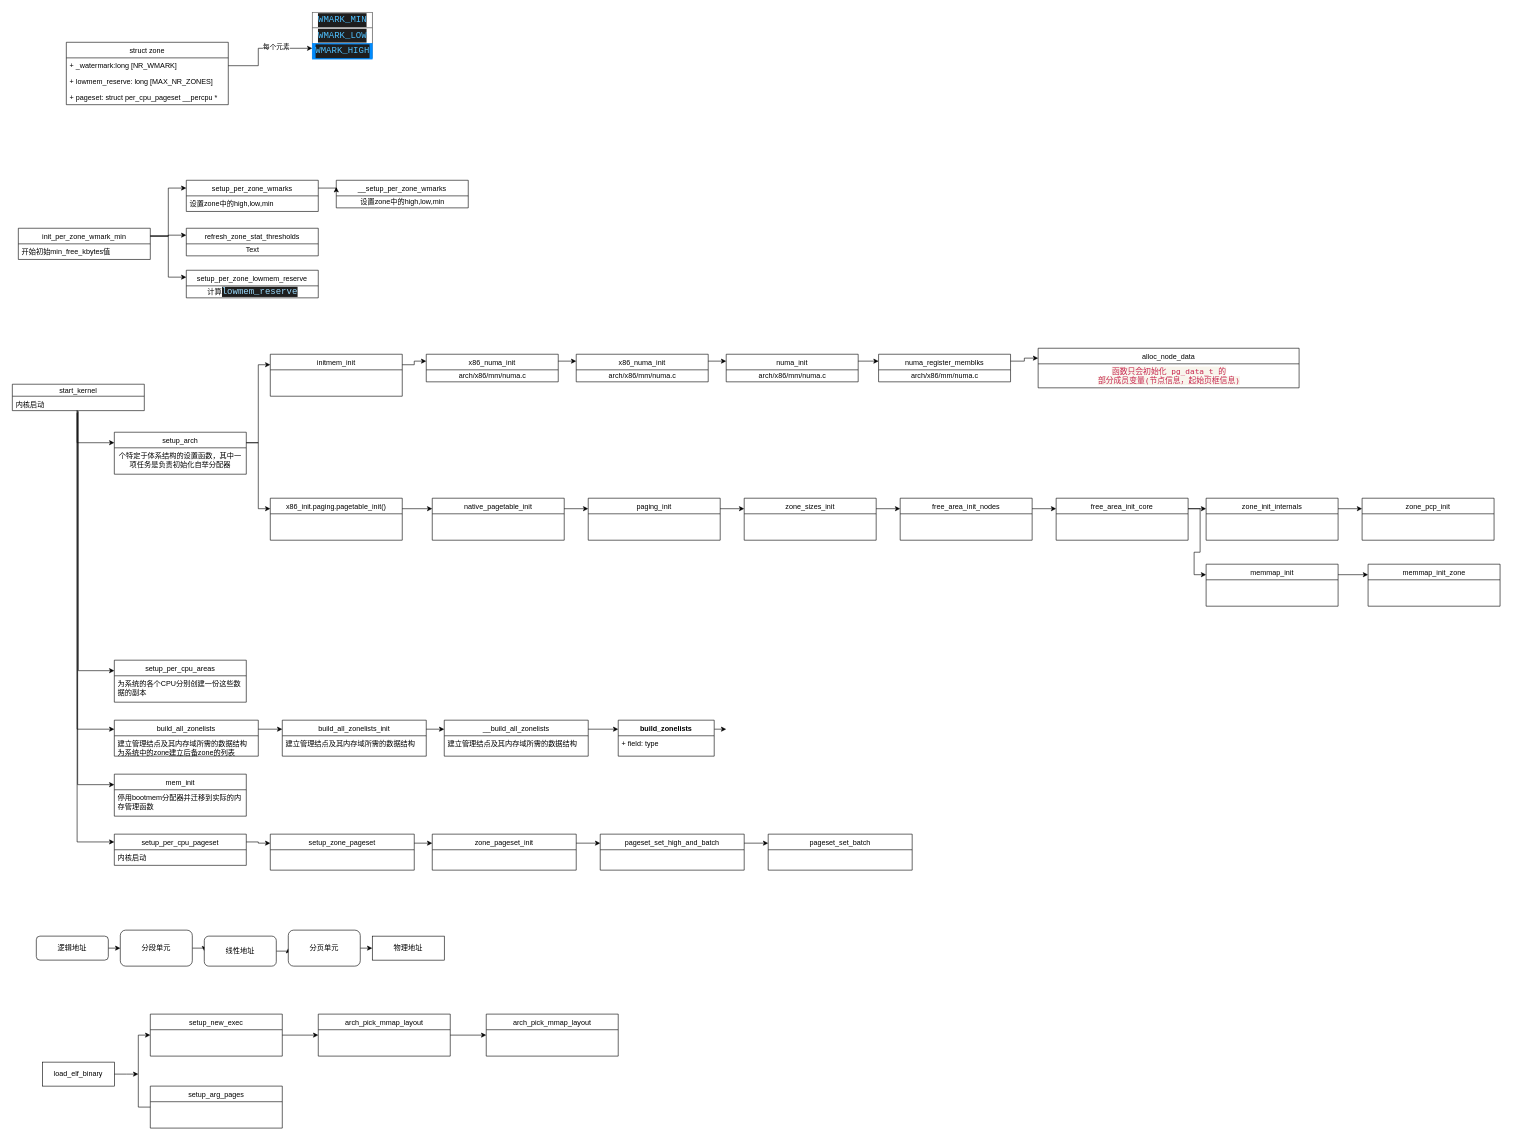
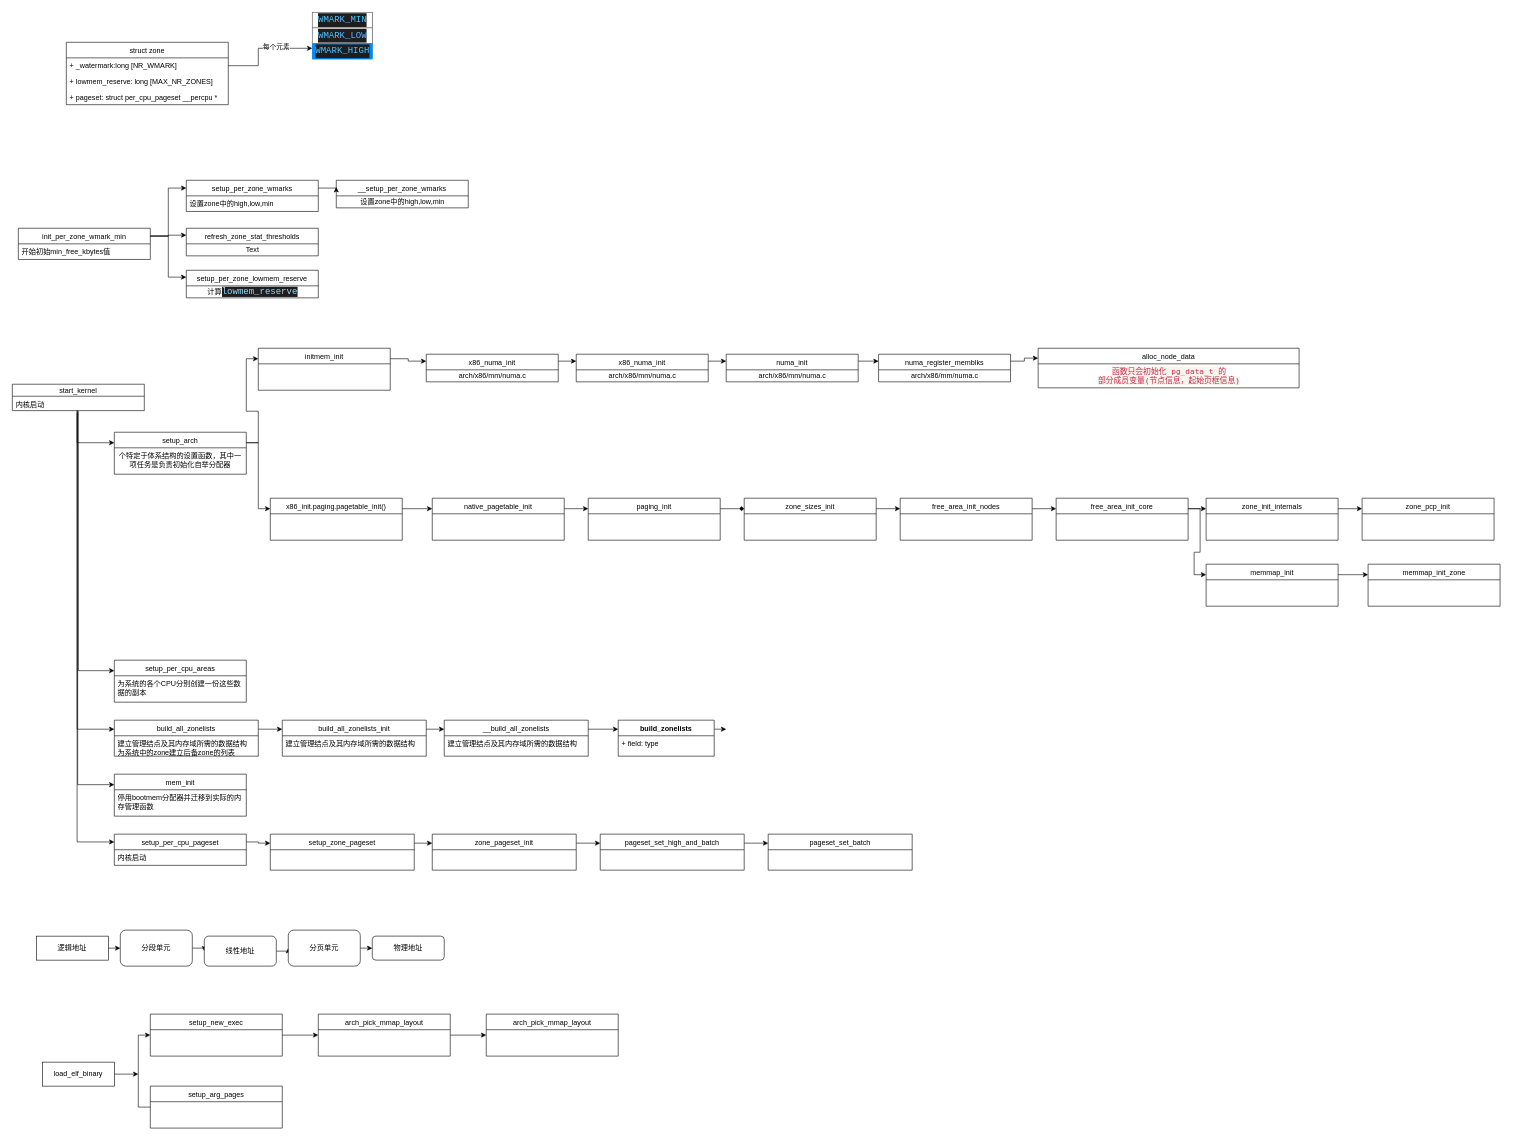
node "initmem_init": moved (336, 375) -> (324, 369)
edge "paging_init" -> "zone_sizes_init": arrowhead classic -> diamond
node "逻辑地址": shape rounded rectangle -> rectangle
node "物理地址": shape rectangle -> rounded rectangle
